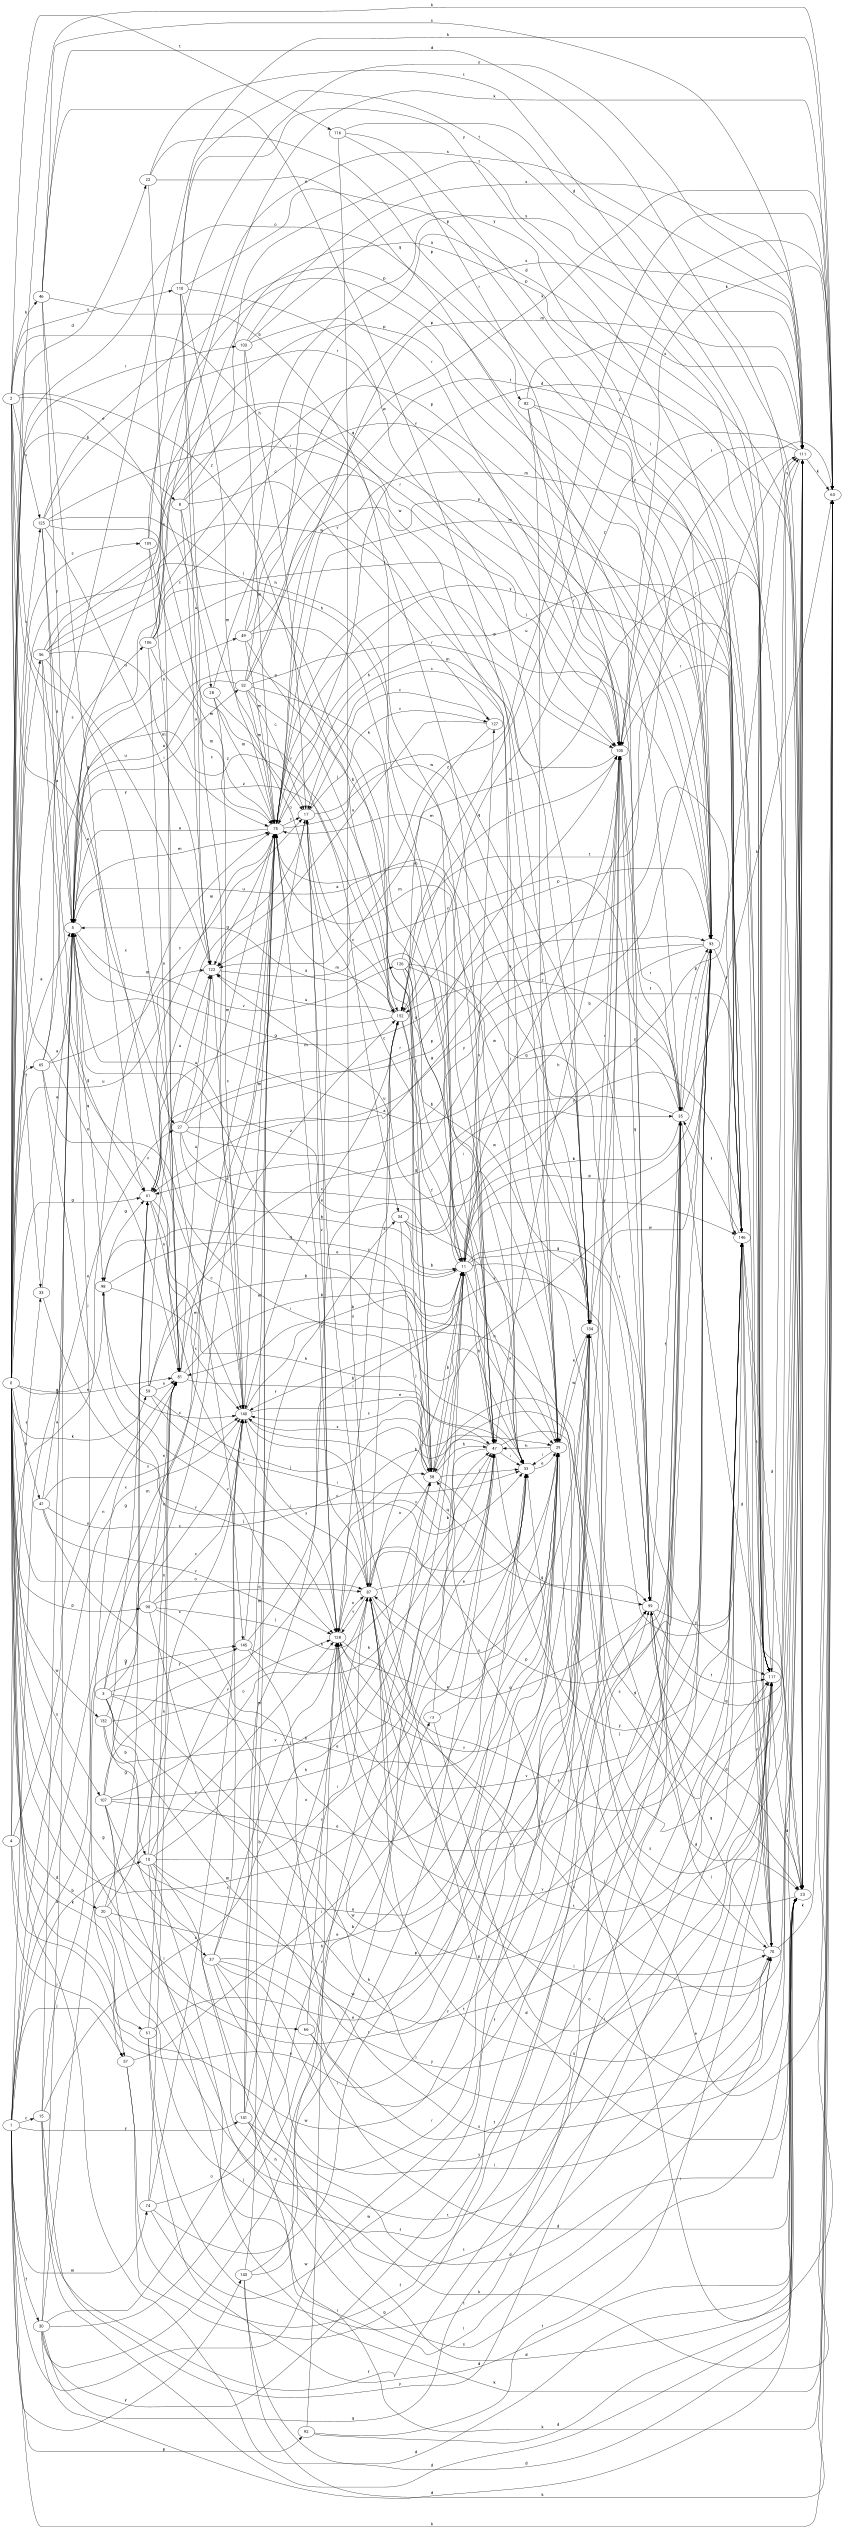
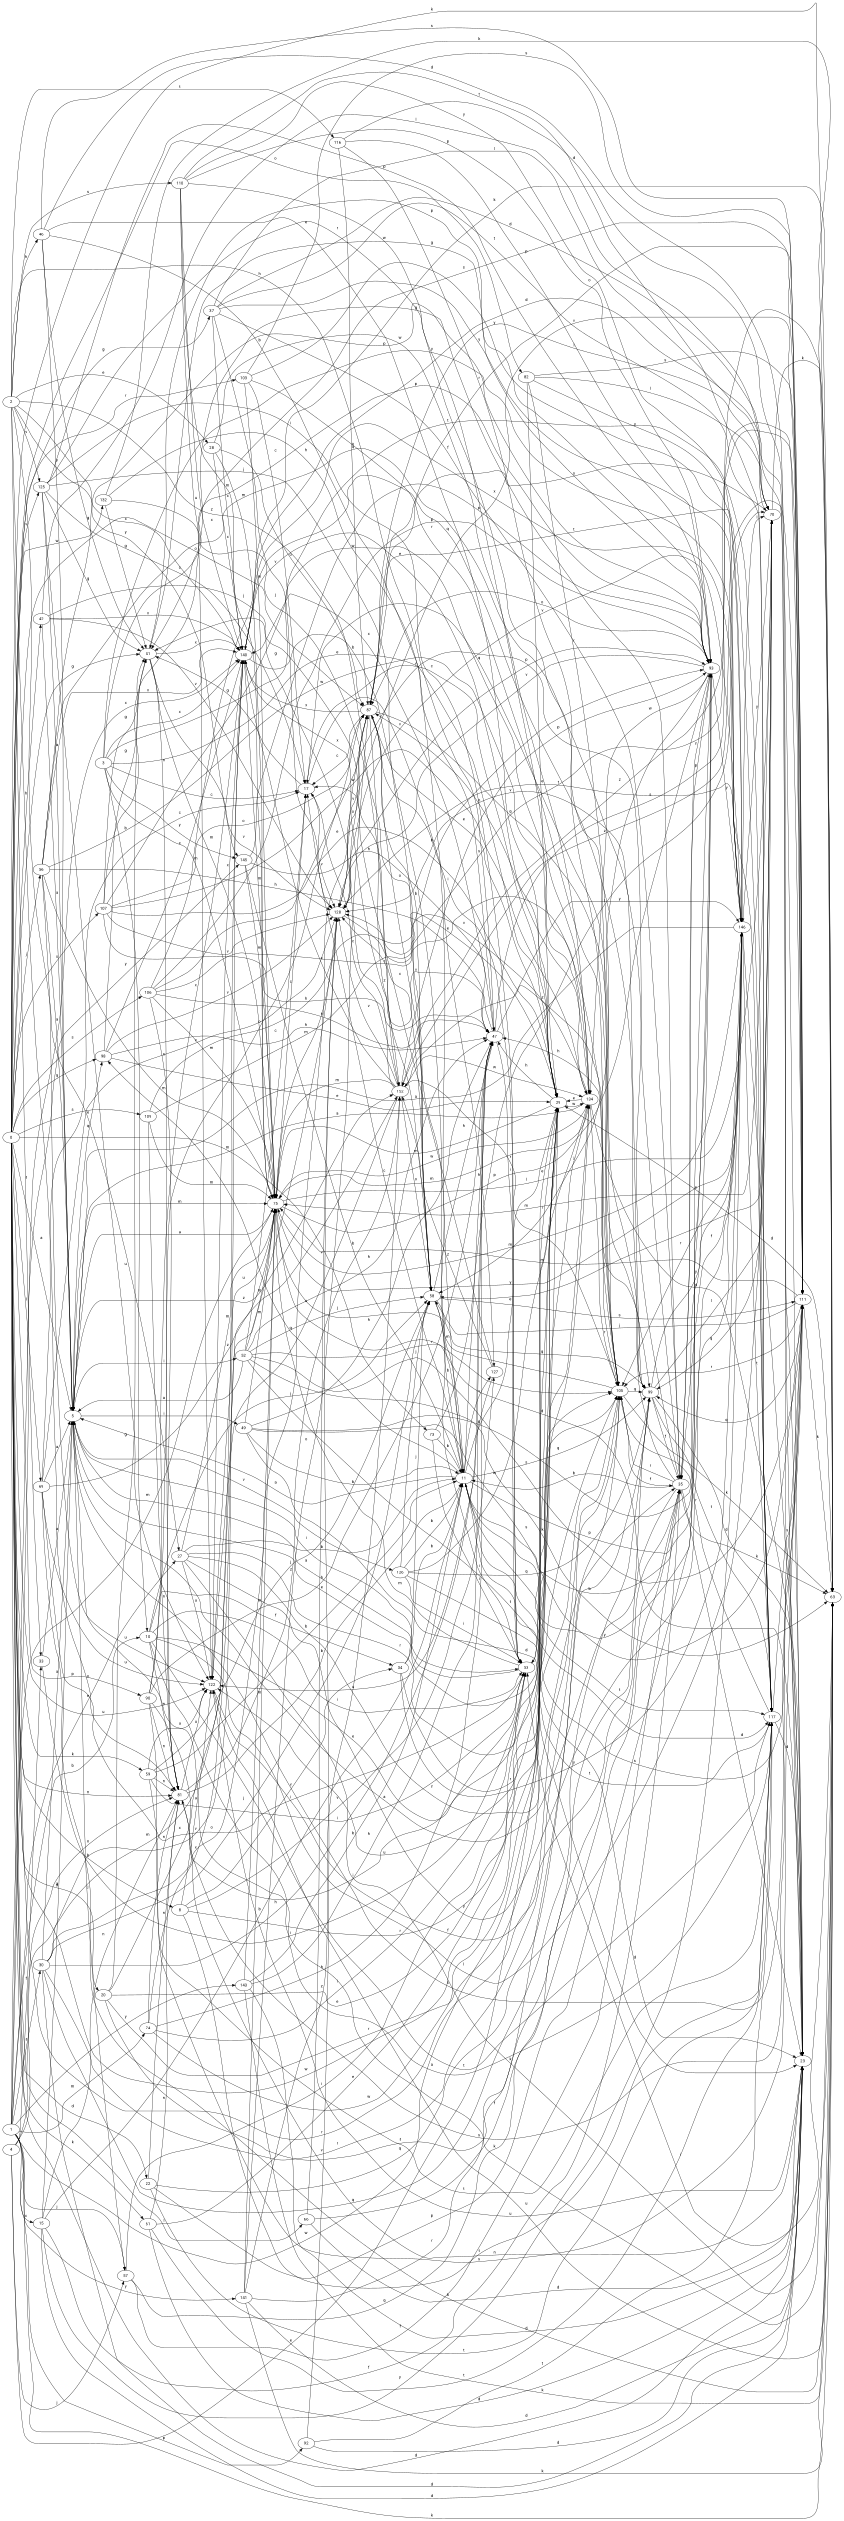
edge "152" -> "58": label "j" -> "o"
edge "69" -> "122": added, label "u"
